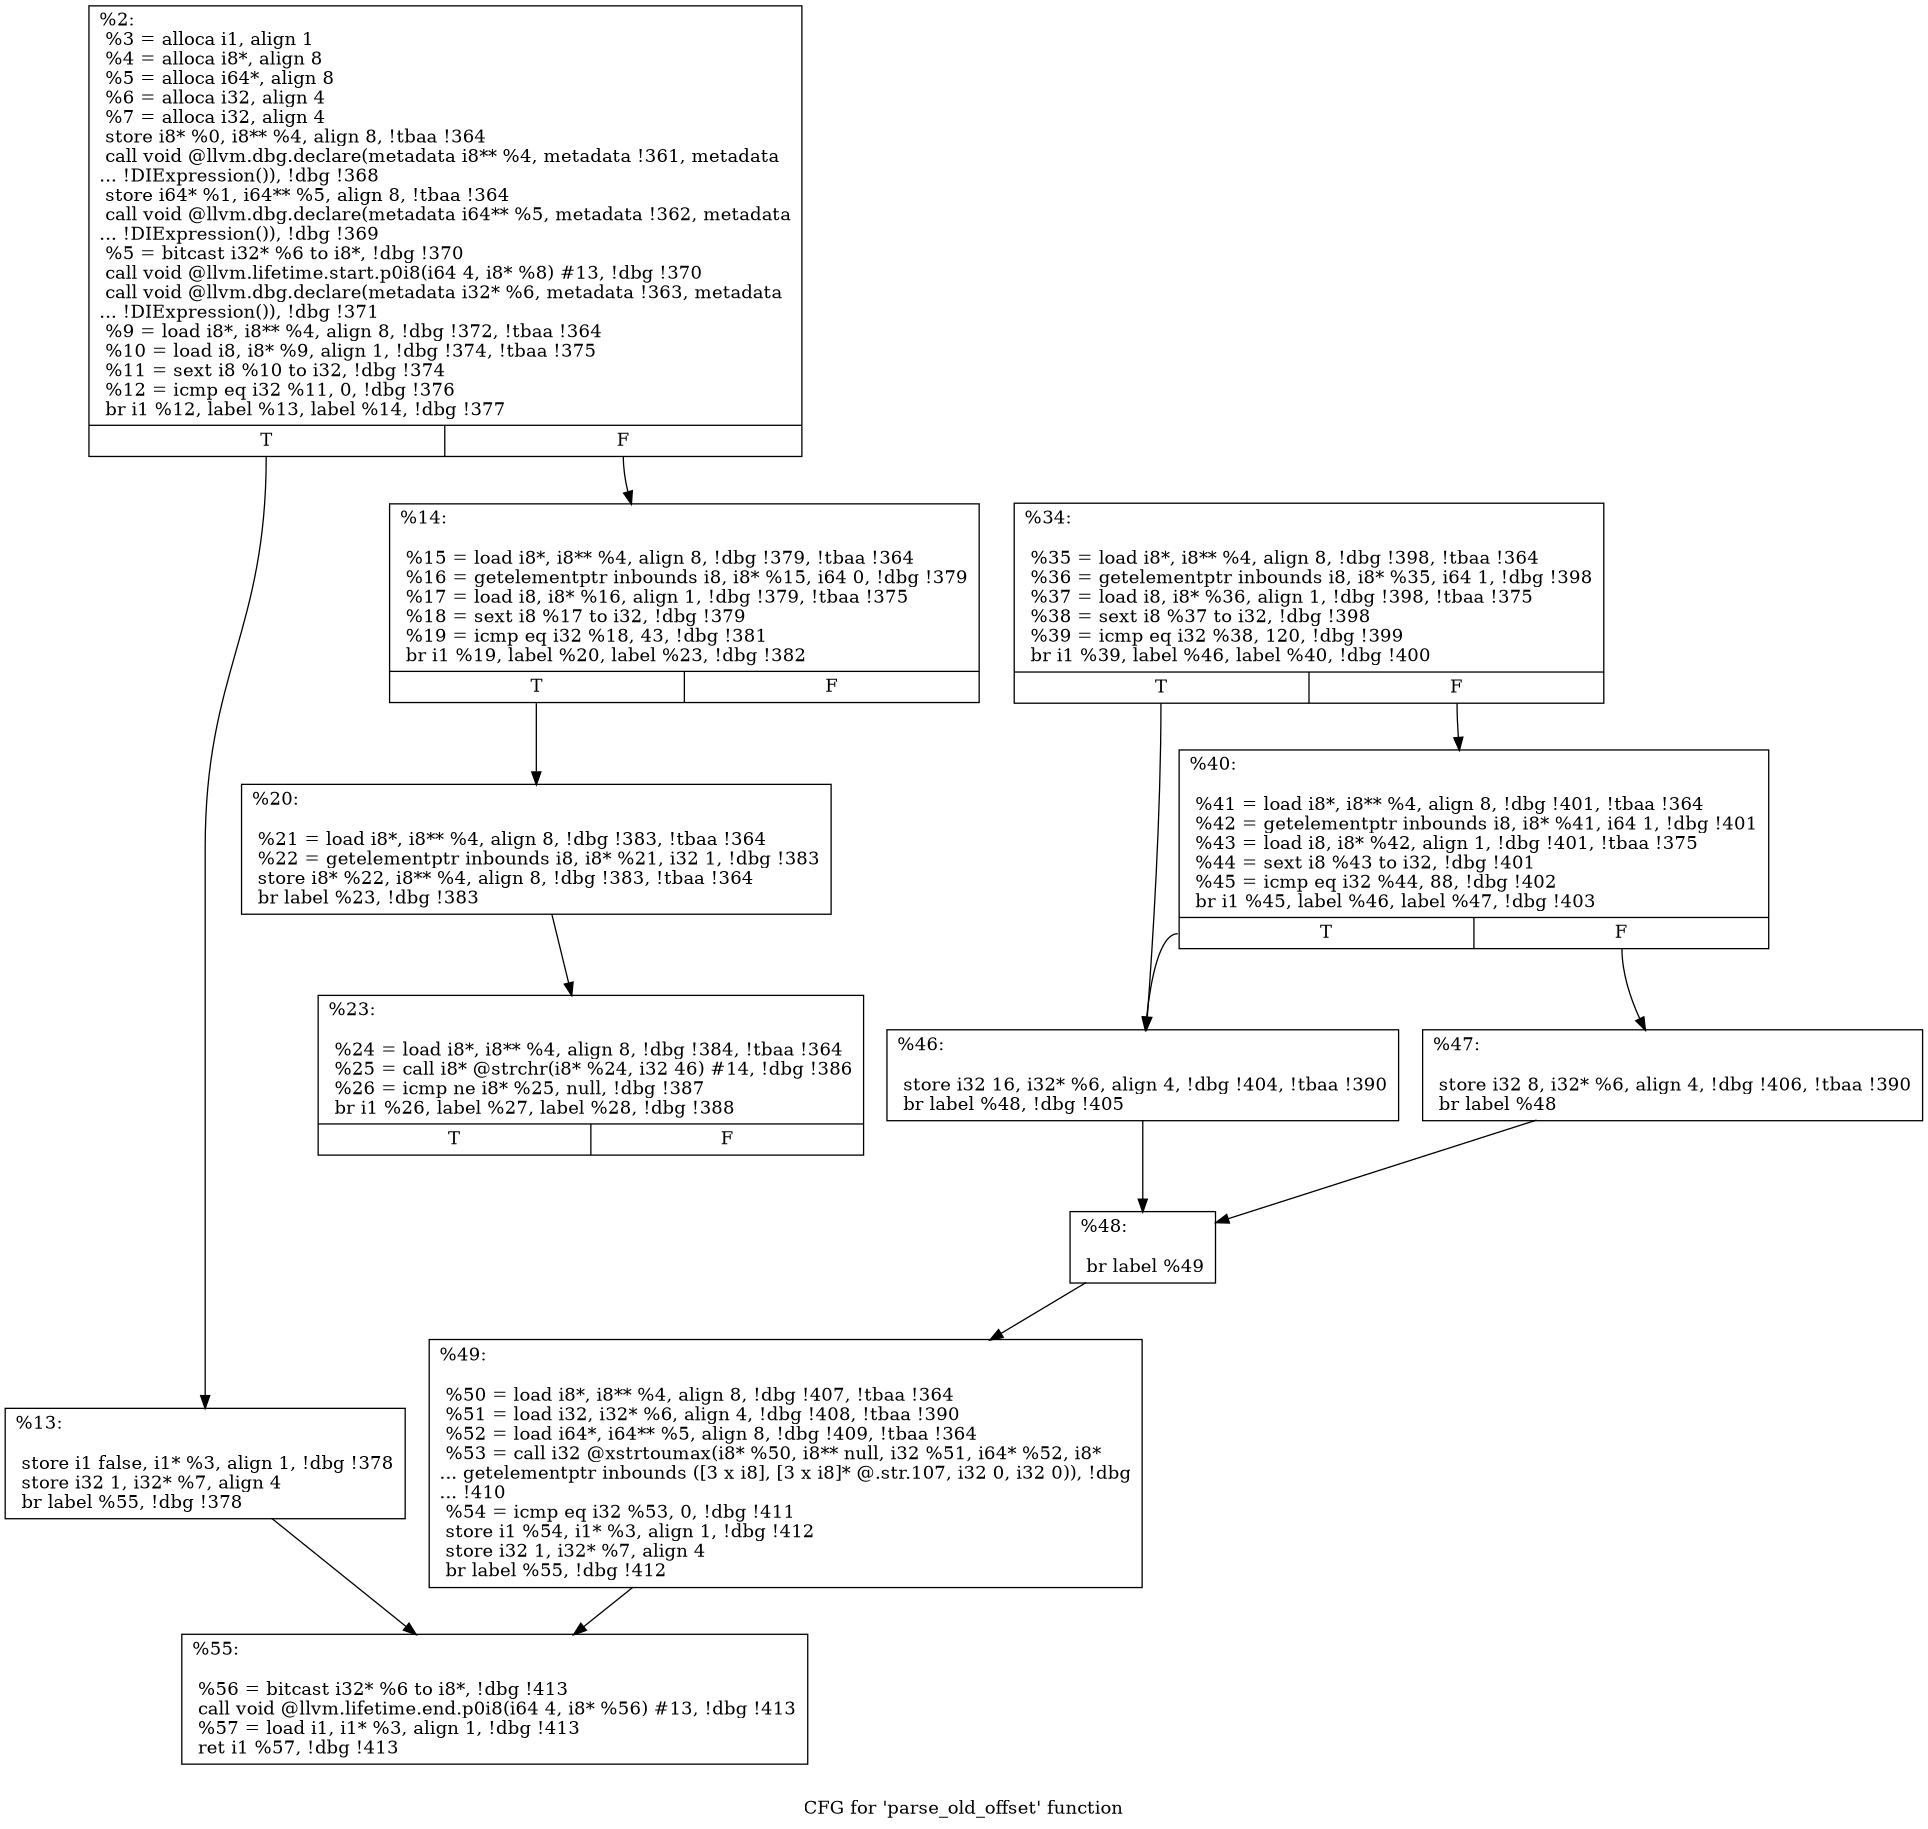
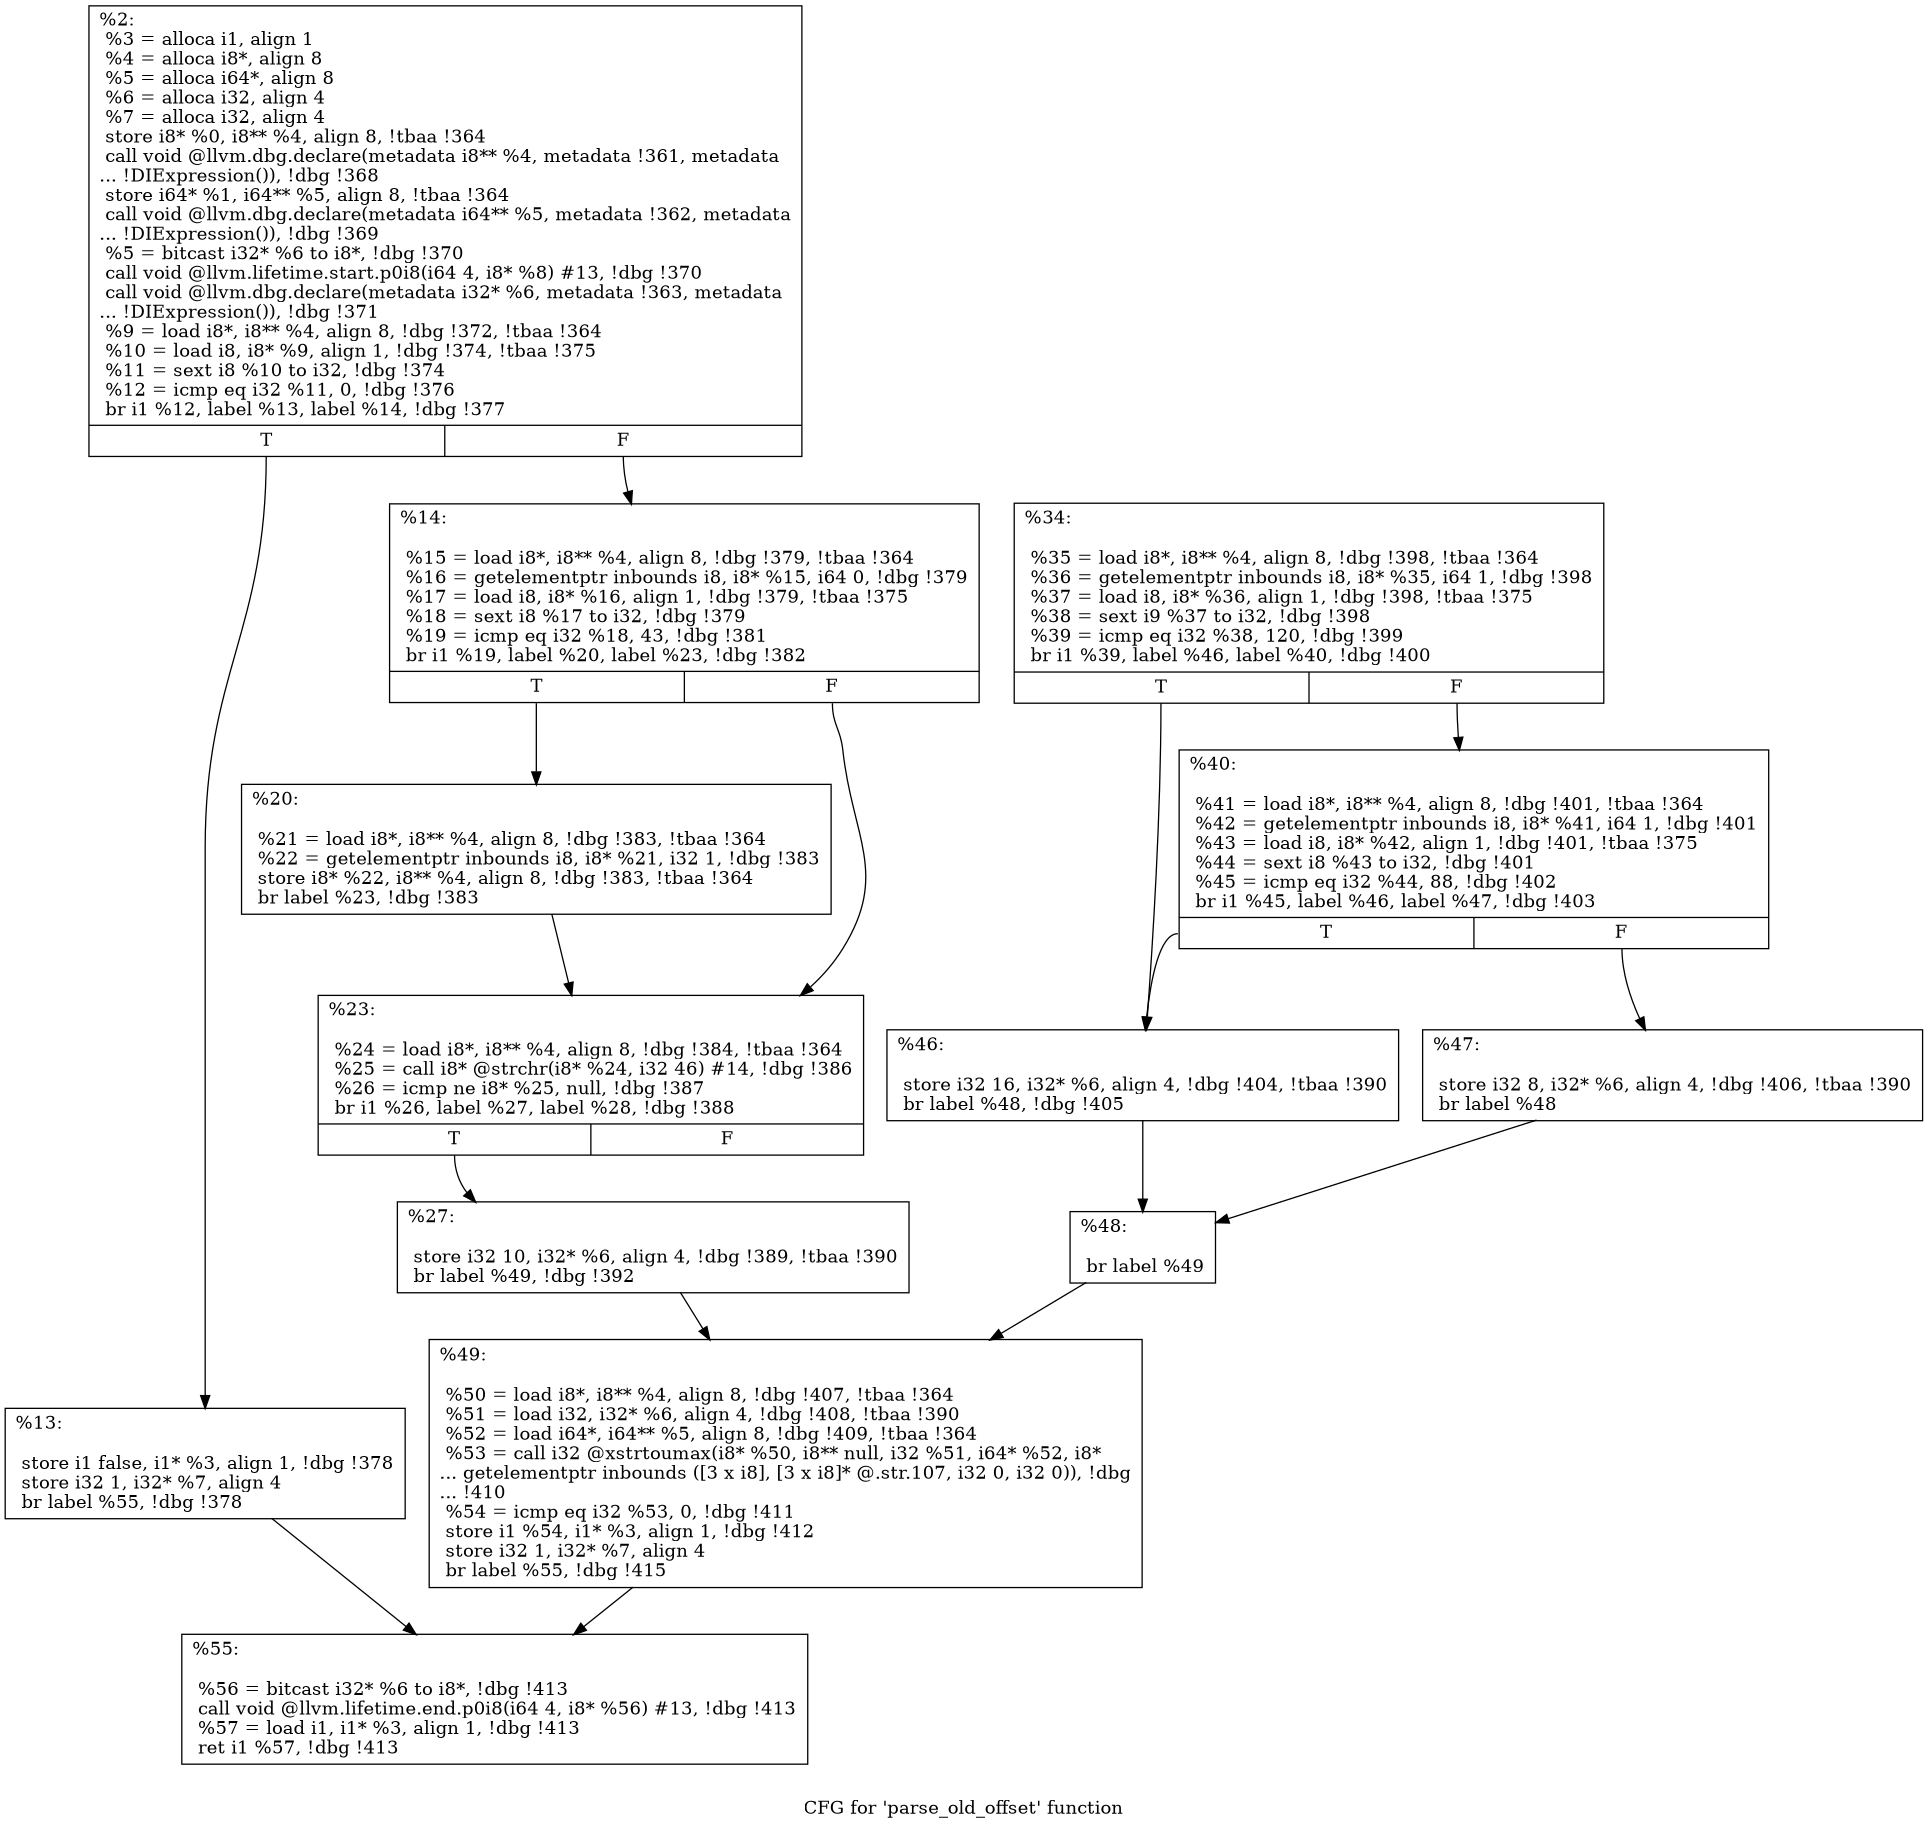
node "%34:": text "%38 = sext i8 %37 to i32, !dbg !398" -> "%38 = sext i9 %37 to i32, !dbg !398"
edge "%14:" -> "%23:": added
node "%27:": added
node "%49:": text "br label %55, !dbg !412" -> "br label %55, !dbg !415"
